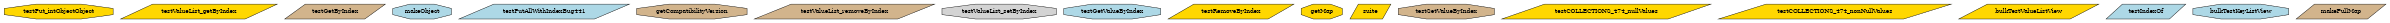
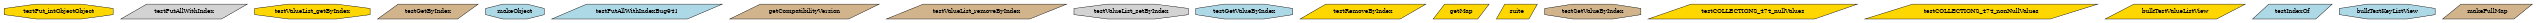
node "testPutAllWithIndex": added
node "testValueList_getByIndex": shape parallelogram -> octagon
node "testPutAllWithIndexBug441": label "testPutAllWithIndexBug441" -> "testPutAllWithIndexBug941"
node "getCompatibilityVersion": shape octagon -> parallelogram
node "getMap": shape octagon -> parallelogram
